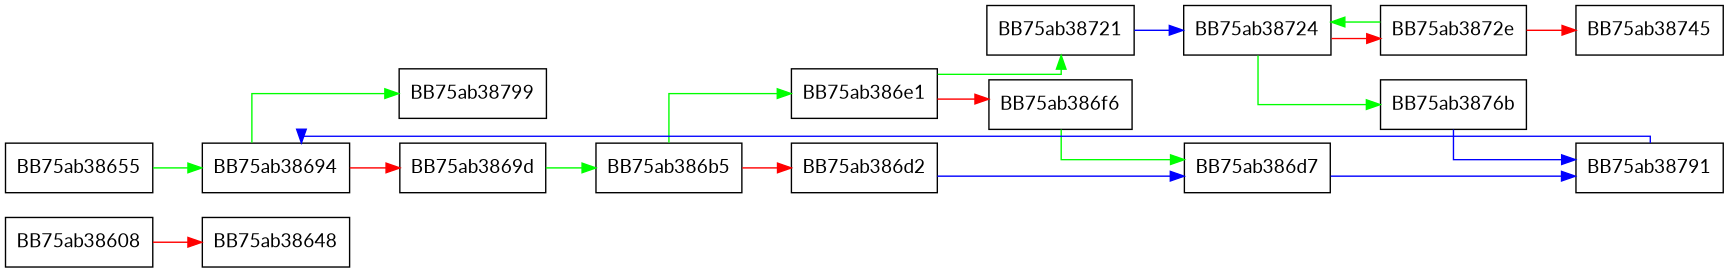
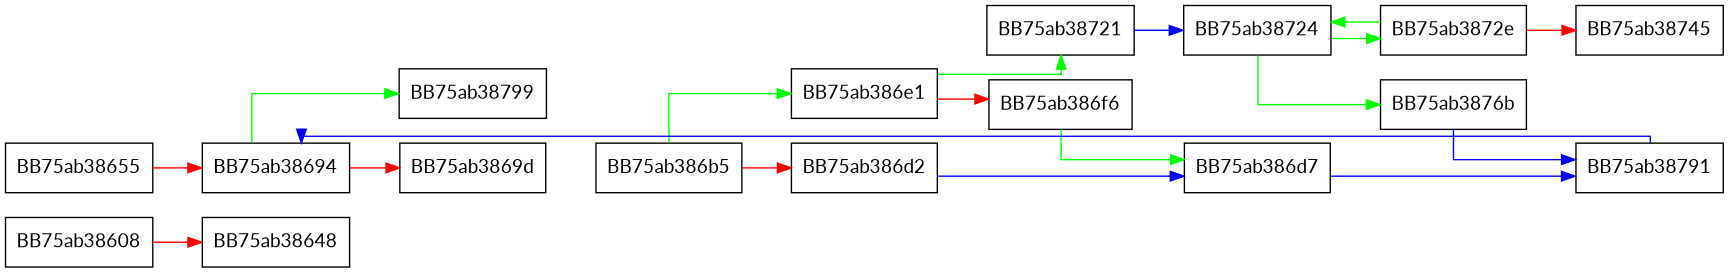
edge "BB75ab38724" -> "BB75ab3872e": color red -> green
edge "BB75ab38655" -> "BB75ab38694": color green -> red
edge "BB75ab3869d" -> "BB75ab386b5": removed
